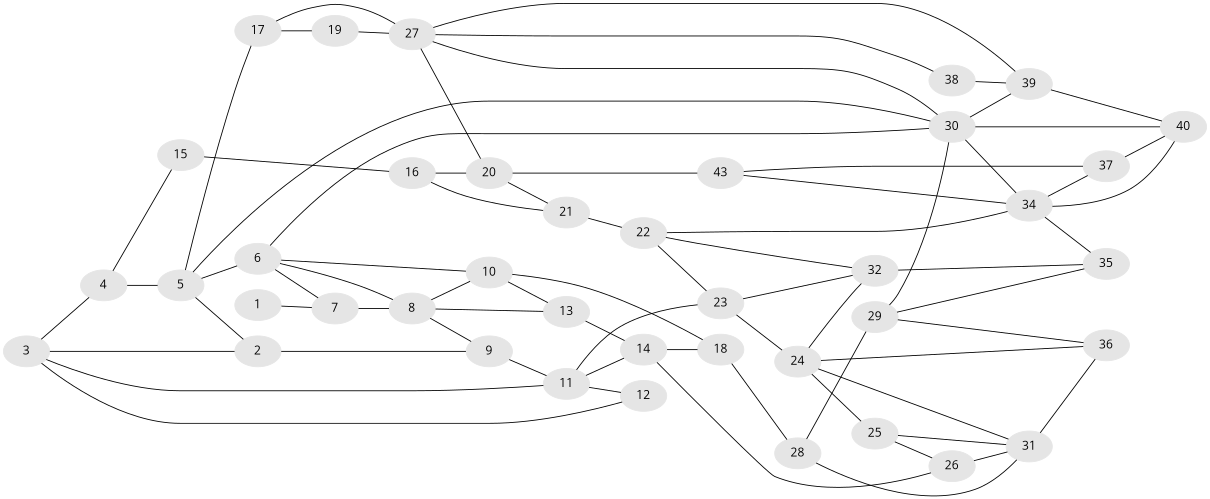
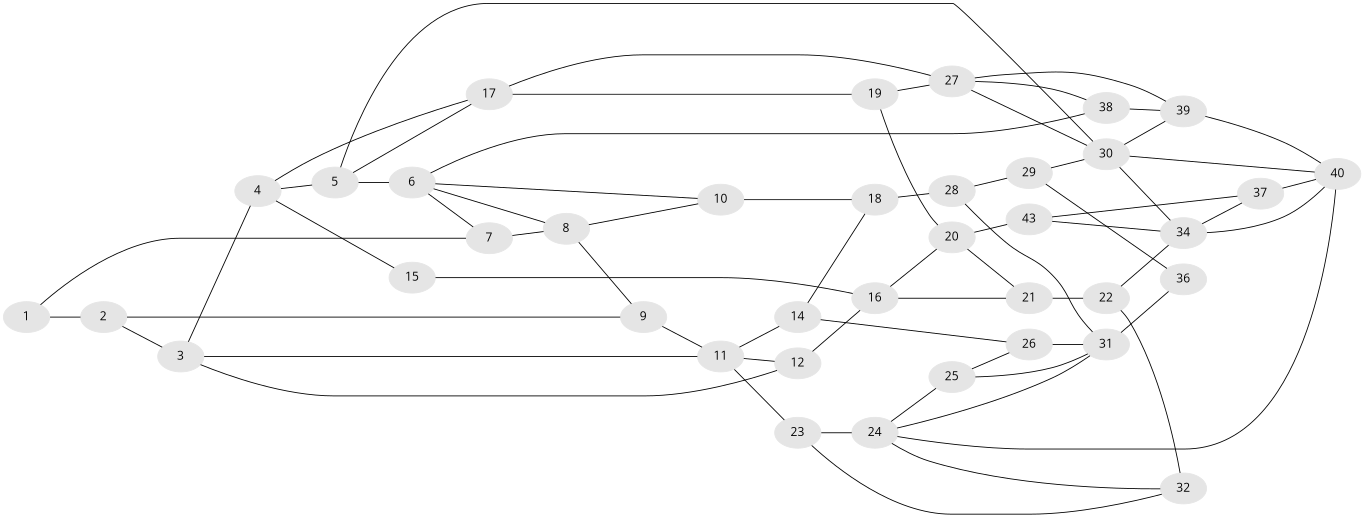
edge "27" -- "20": now "19" -- "20"
edge "17" -- "4": added
edge "30" -- "6": now "38" -- "6"
node "35": removed
edge "22" -- "23": removed
node "13": removed
edge "5" -- "2": now "1" -- "2"
edge "16" -- "12": added
edge "36" -- "24": now "40" -- "24"
